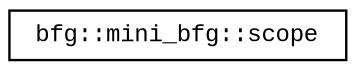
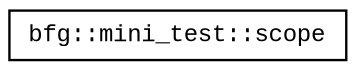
node "bfg::mini_bfg::scope": label "bfg::mini_bfg::scope" -> "bfg::mini_test::scope"
